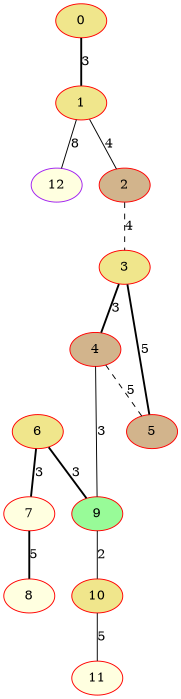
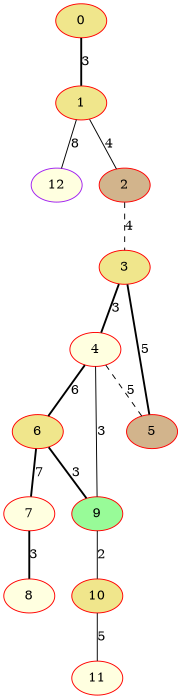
node "4": fillcolor tan -> lightyellow
edge "4" -- "6": added, label "6"
edge "6" -- "7": label "3" -> "7"
edge "7" -- "8": label "5" -> "3"
